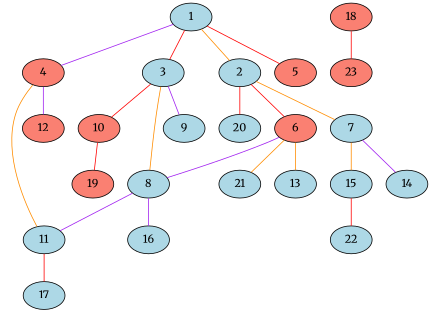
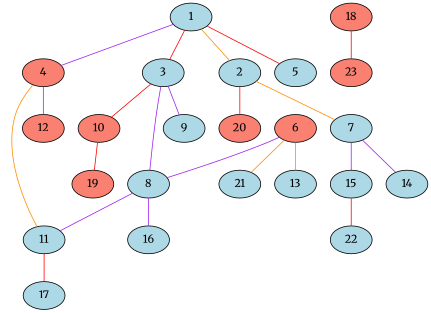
node "5": fillcolor salmon -> lightblue
edge "2" -- "6": removed
edge "3" -- "8": color darkorange -> purple
node "20": fillcolor lightblue -> salmon
edge "7" -- "15": color darkorange -> purple
